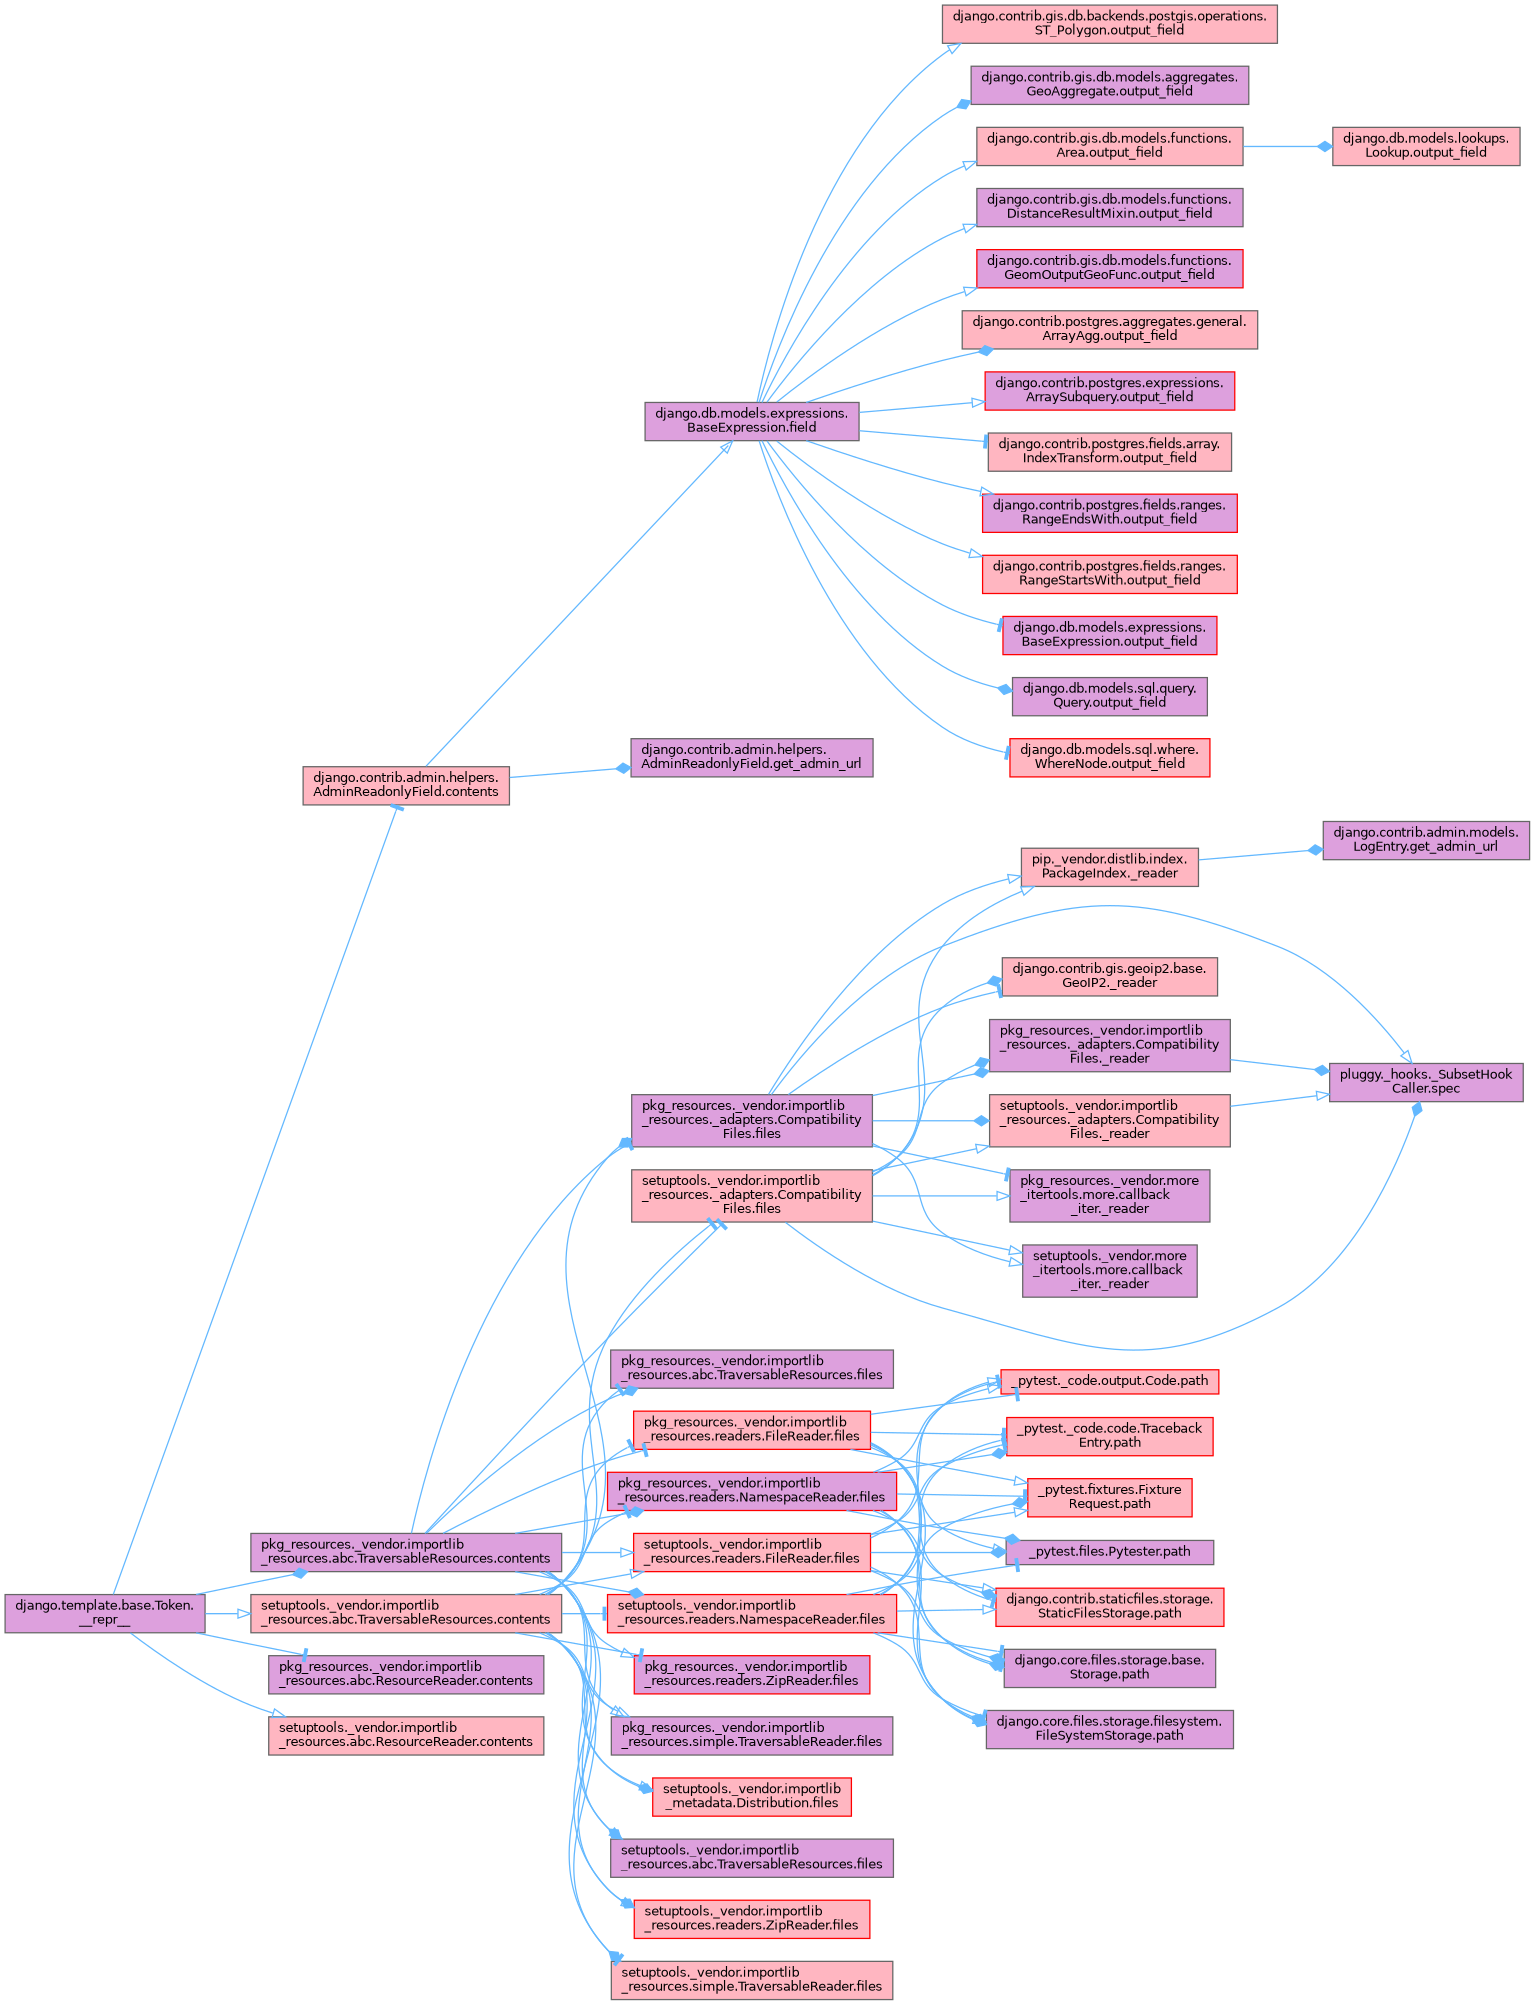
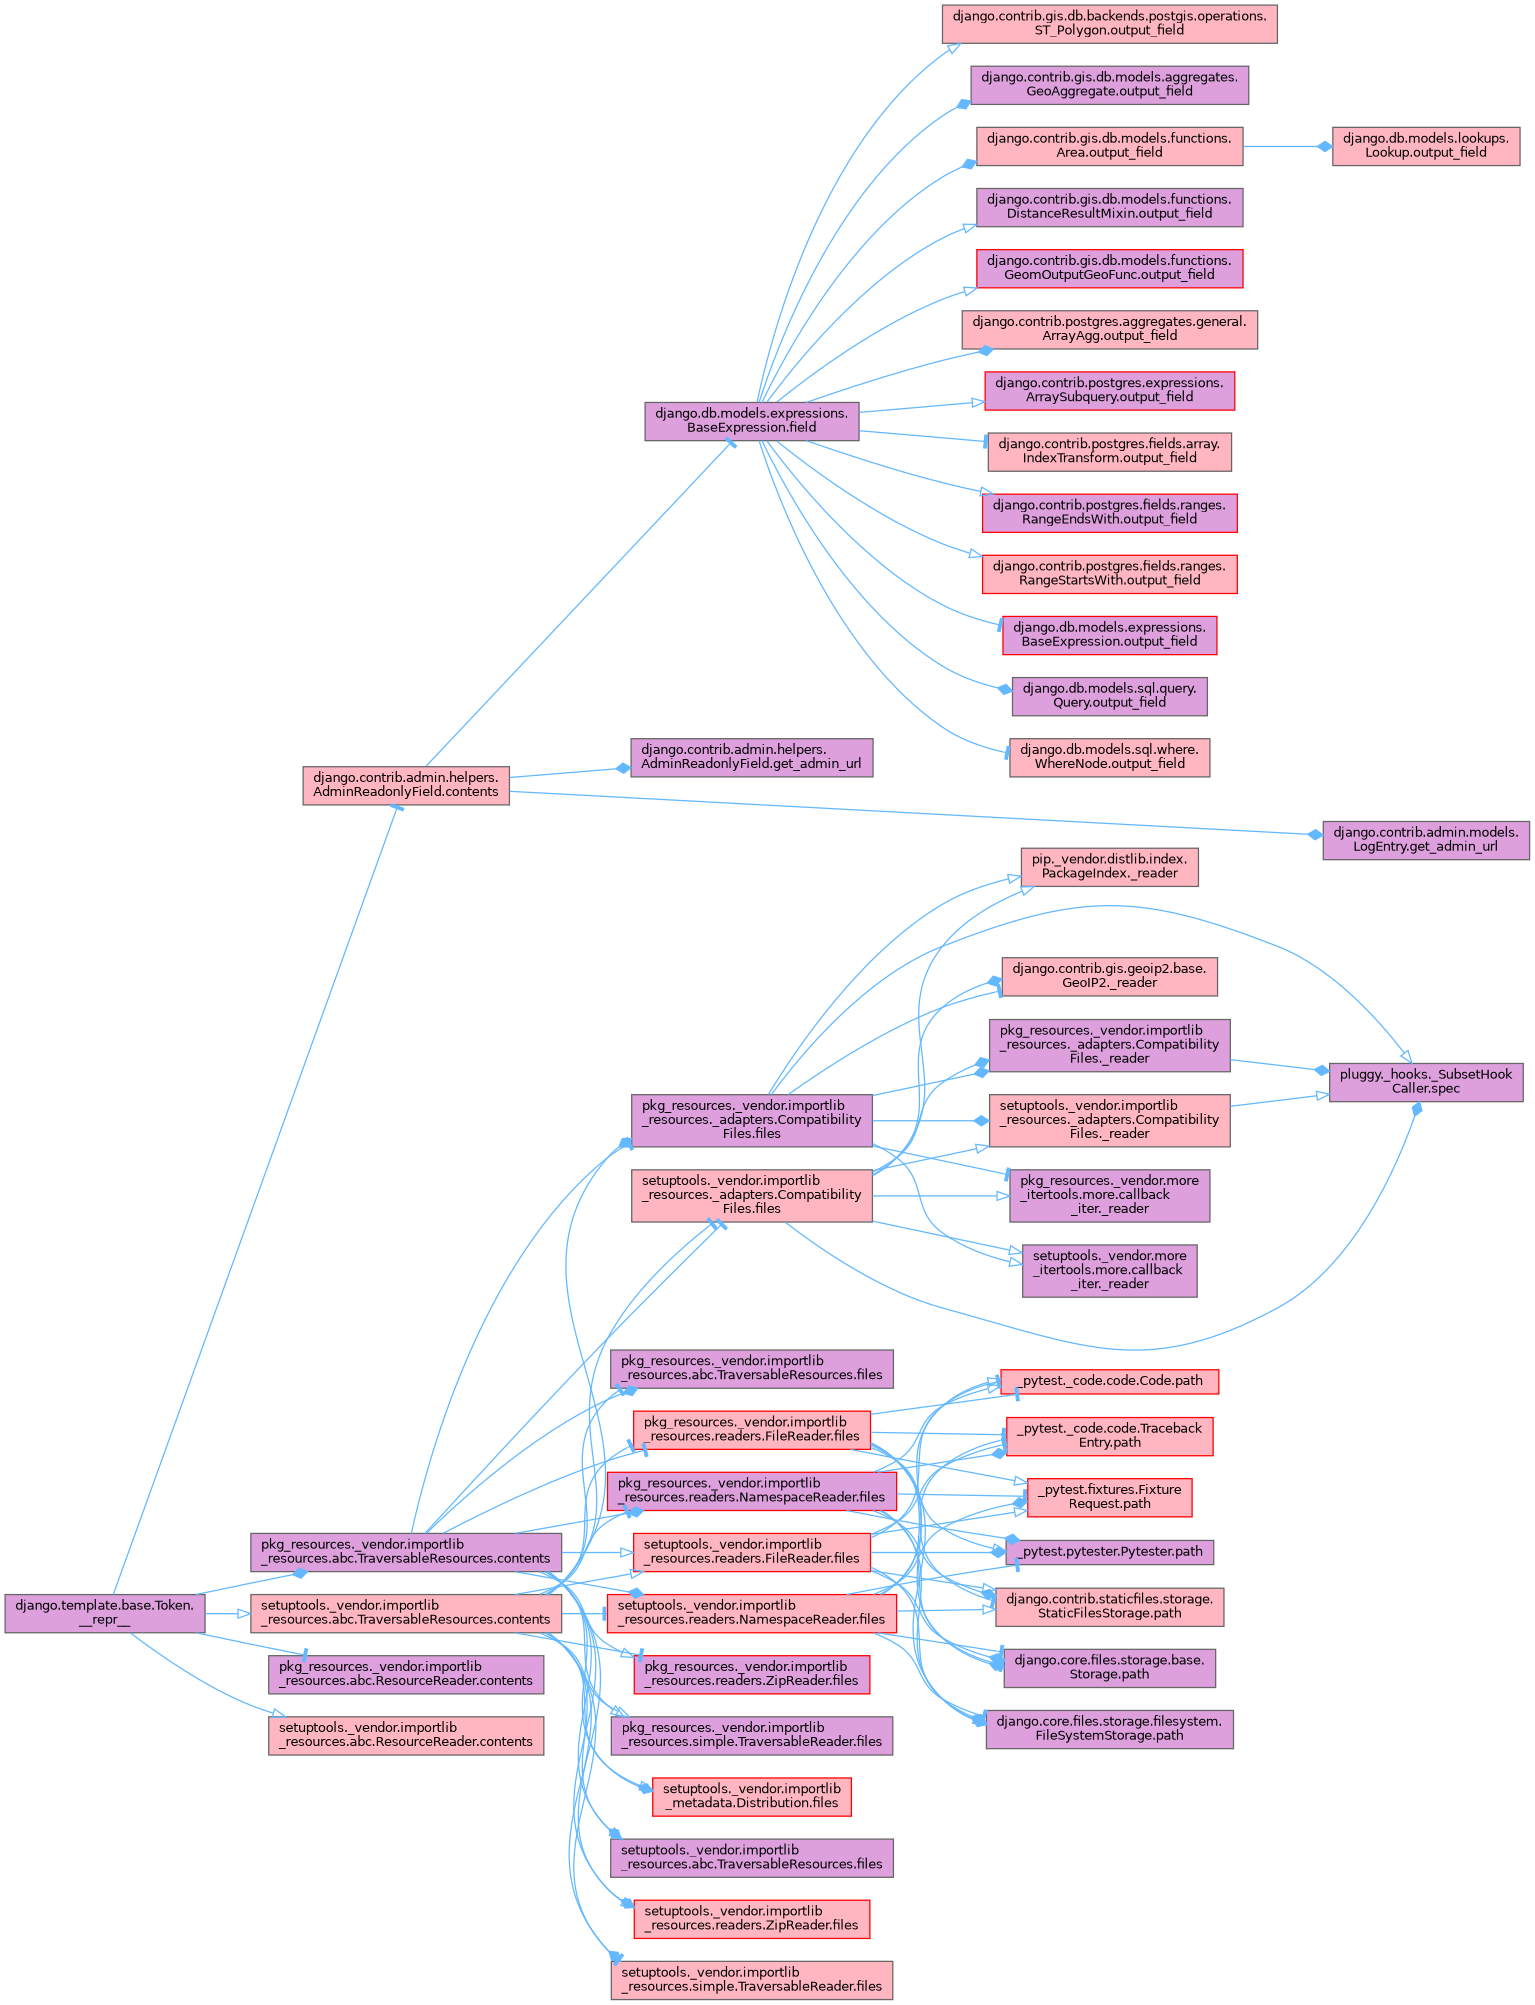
edge "django.db.models.expressions. BaseExpression.field" -> "django.contrib.gis.db.models.functions. Area.output_field": arrowhead onormal -> diamond
edge "django.contrib.admin.helpers. AdminReadonlyField.contents" -> "django.db.models.expressions. BaseExpression.field": arrowhead onormal -> tee
node "django.db.models.sql.where. WhereNode.output_field": color red -> grey40
edge "pip._vendor.distlib.index. PackageIndex._reader" -> "django.contrib.admin.models. LogEntry.get_admin_url": now "django.contrib.admin.helpers. AdminReadonlyField.contents" -> "django.contrib.admin.models. LogEntry.get_admin_url"
node "_pytest._code.output.Code.path": label "_pytest._code.output.Code.path" -> "_pytest._code.code.Code.path"
node "_pytest.files.Pytester.path": label "_pytest.files.Pytester.path" -> "_pytest.pytester.Pytester.path"
node "django.contrib.staticfiles.storage. StaticFilesStorage.path": color red -> grey40
